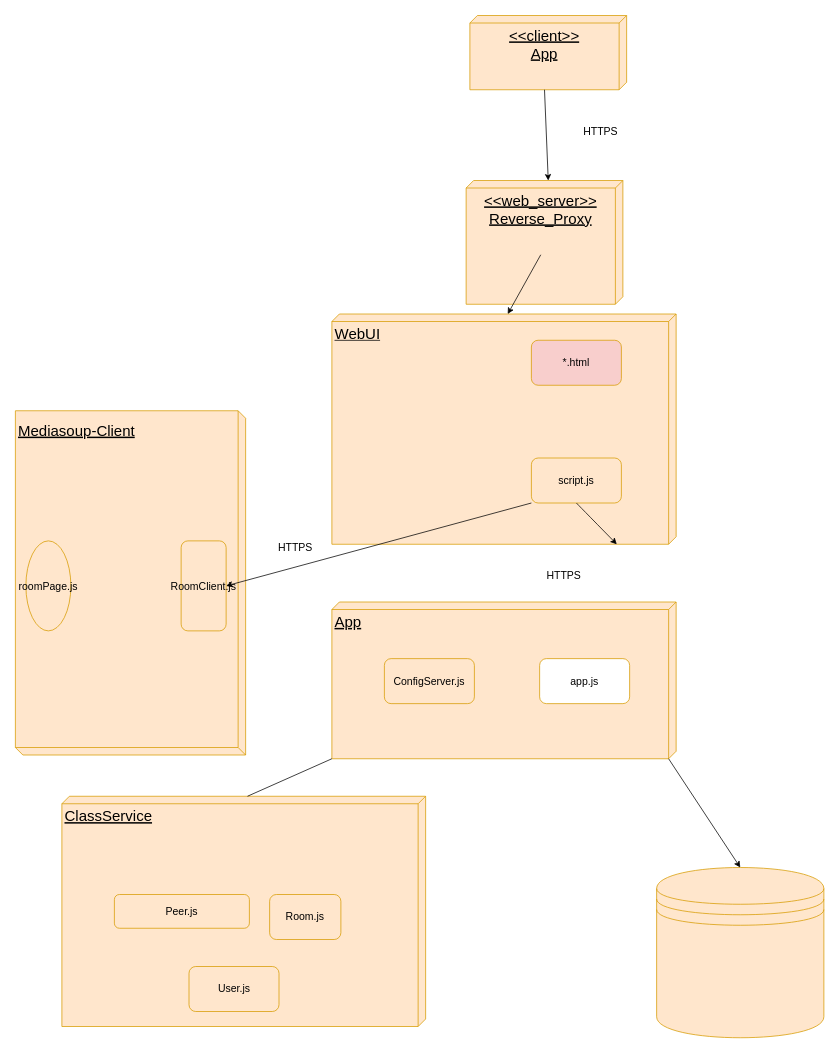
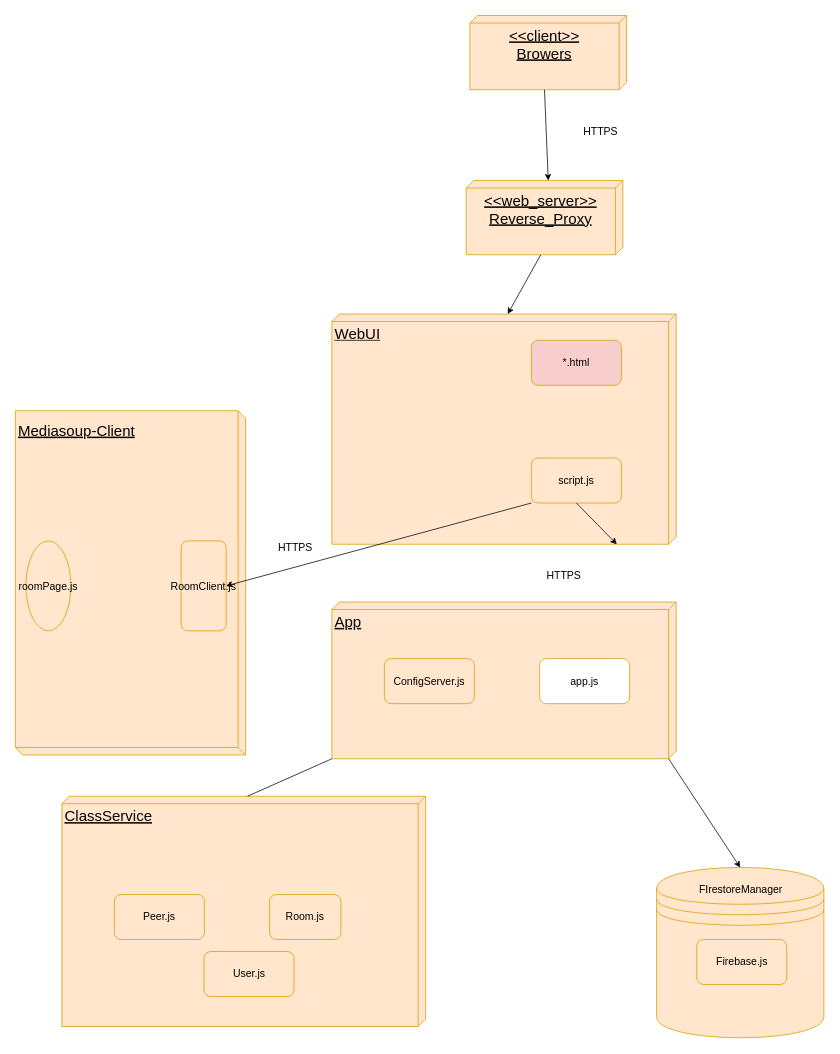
node "<<client>> App": label "<<client>> App" -> "<<client>> Browers"
node "<<web_server>> Reverse_Proxy": size 157x124 -> 157x74
node "FIrestoreManager": added
node "Peer.js": size 135x34 -> 90x45
node "Firebase.js": added
node "User.js": moved (234, 989) -> (249, 974)
